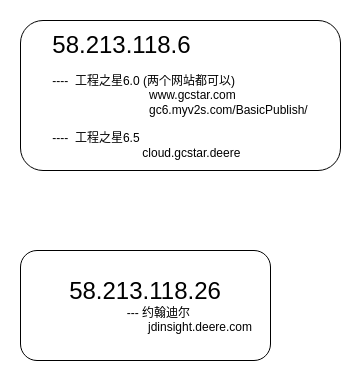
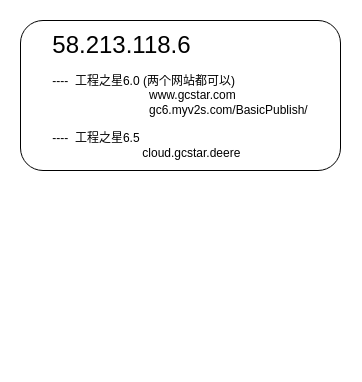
node "58.213.118.26 --- 约翰迪尔 jdinsight.deere.com": removed
